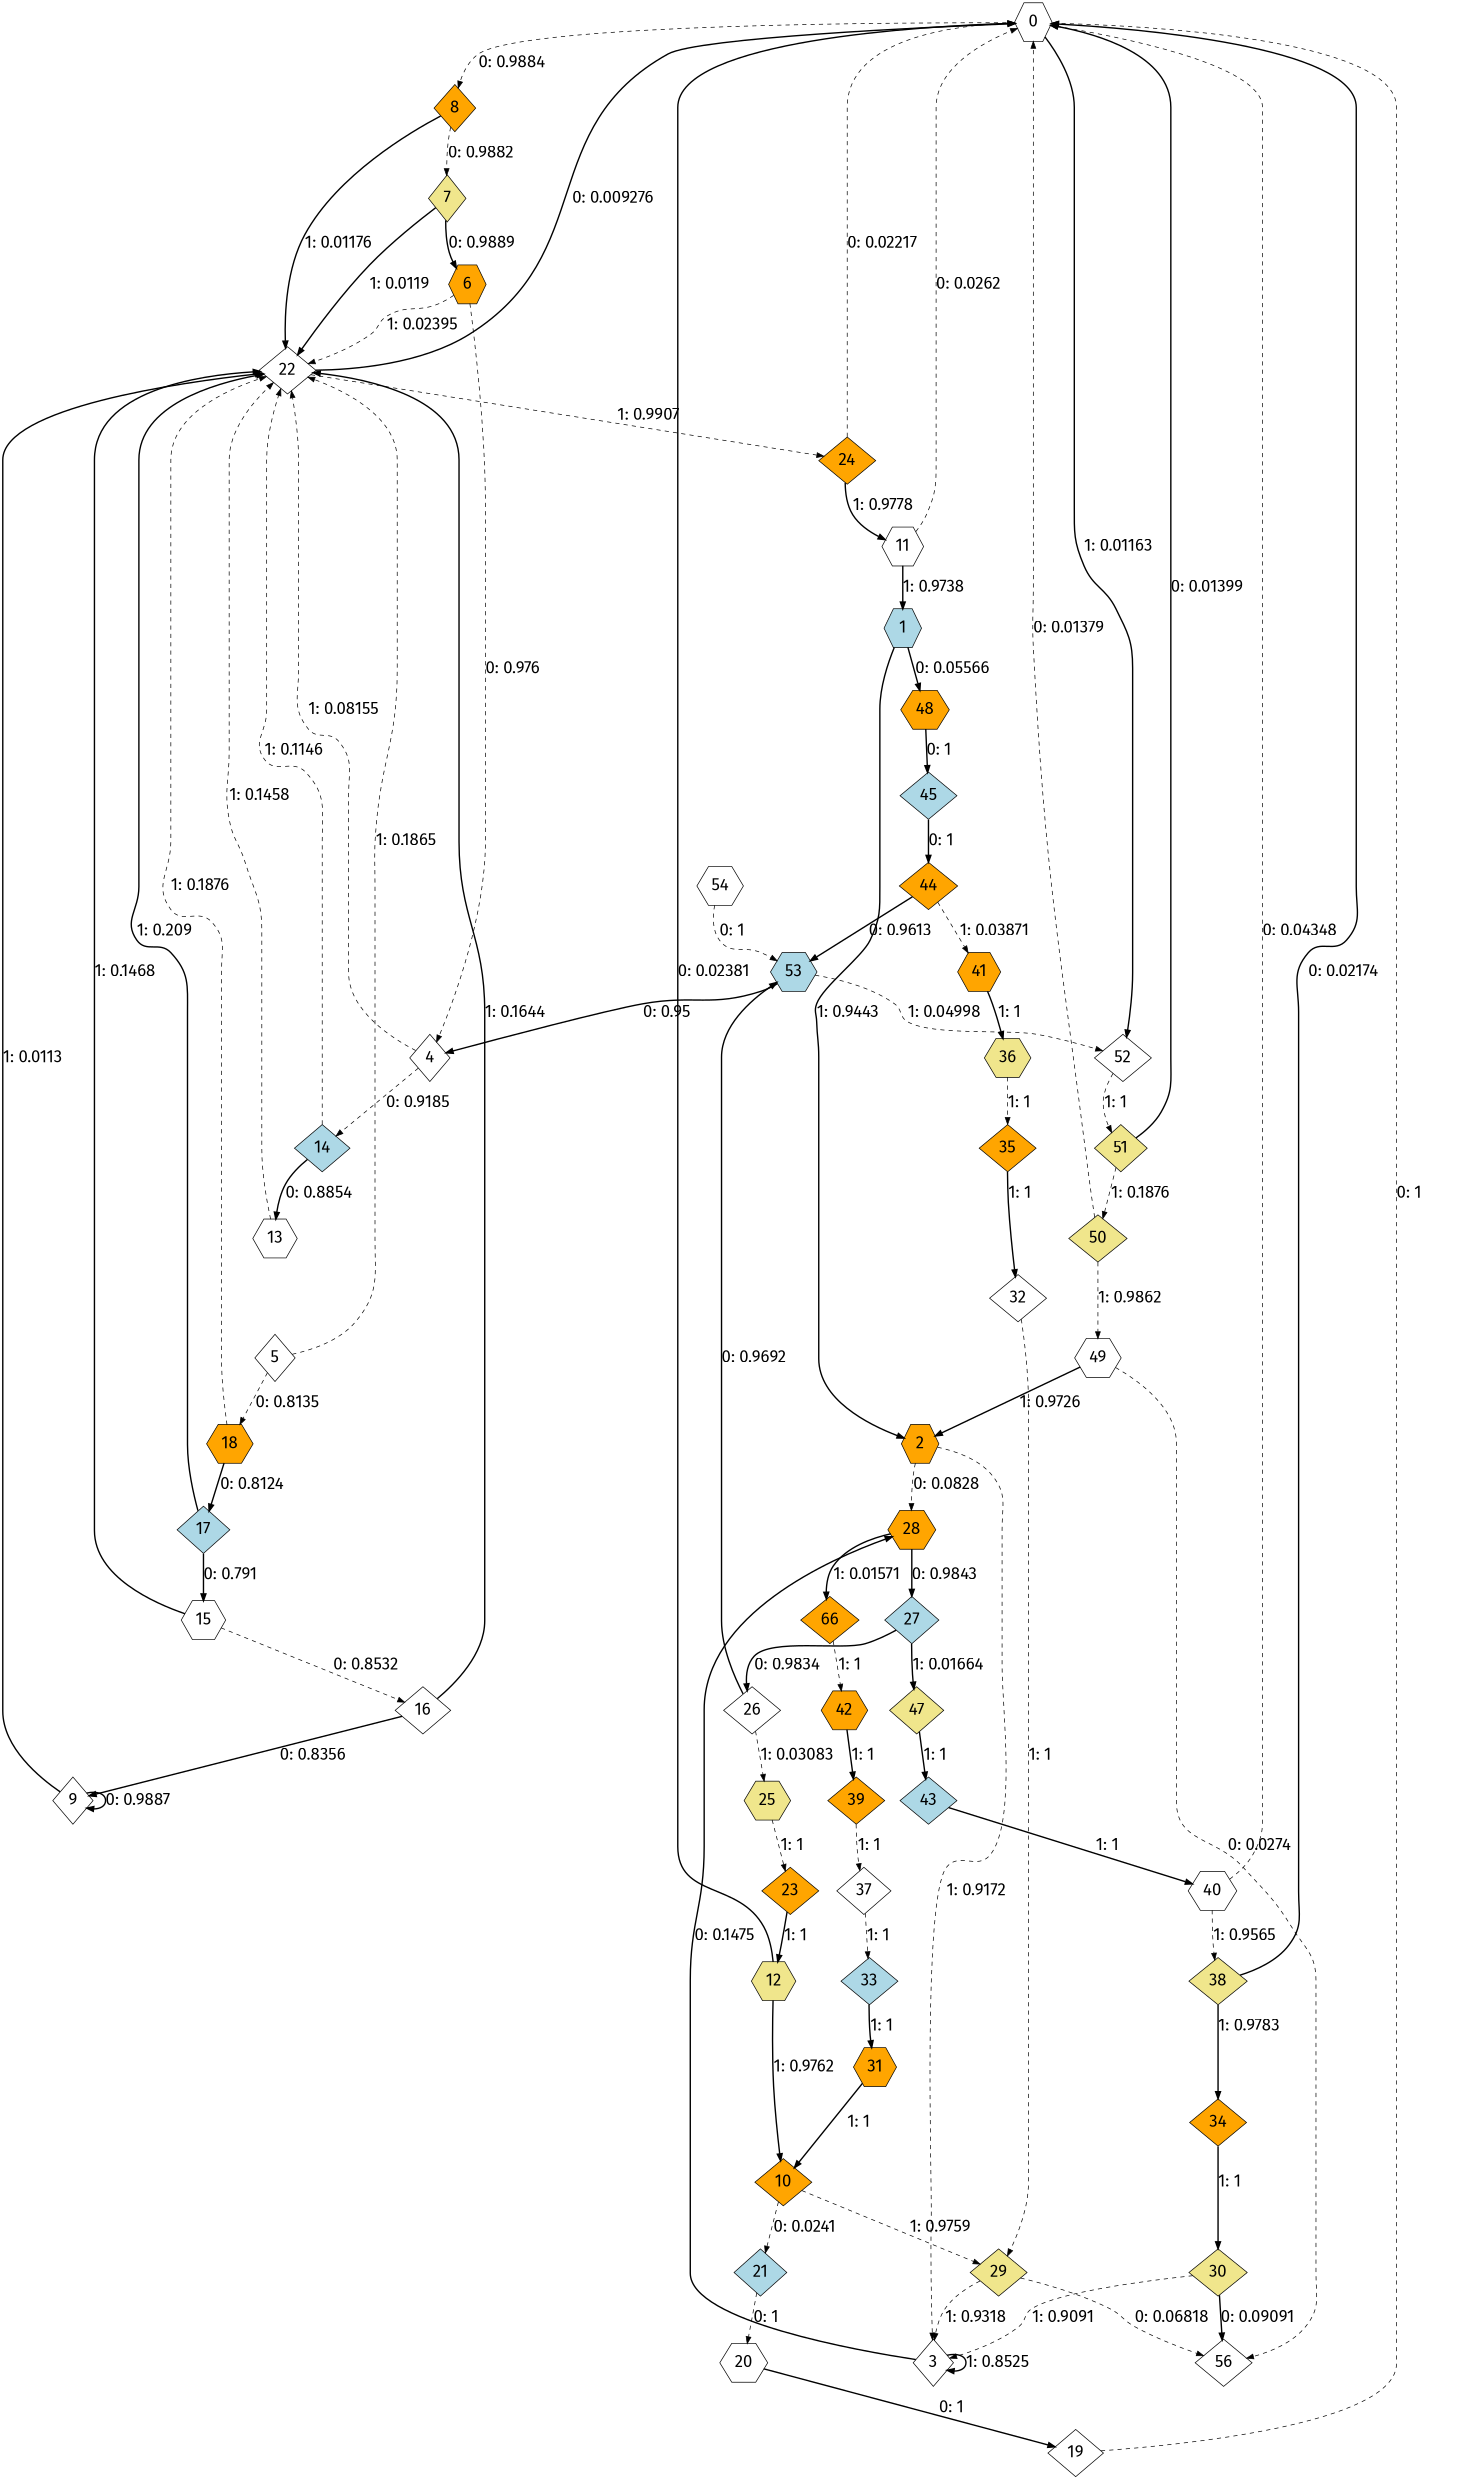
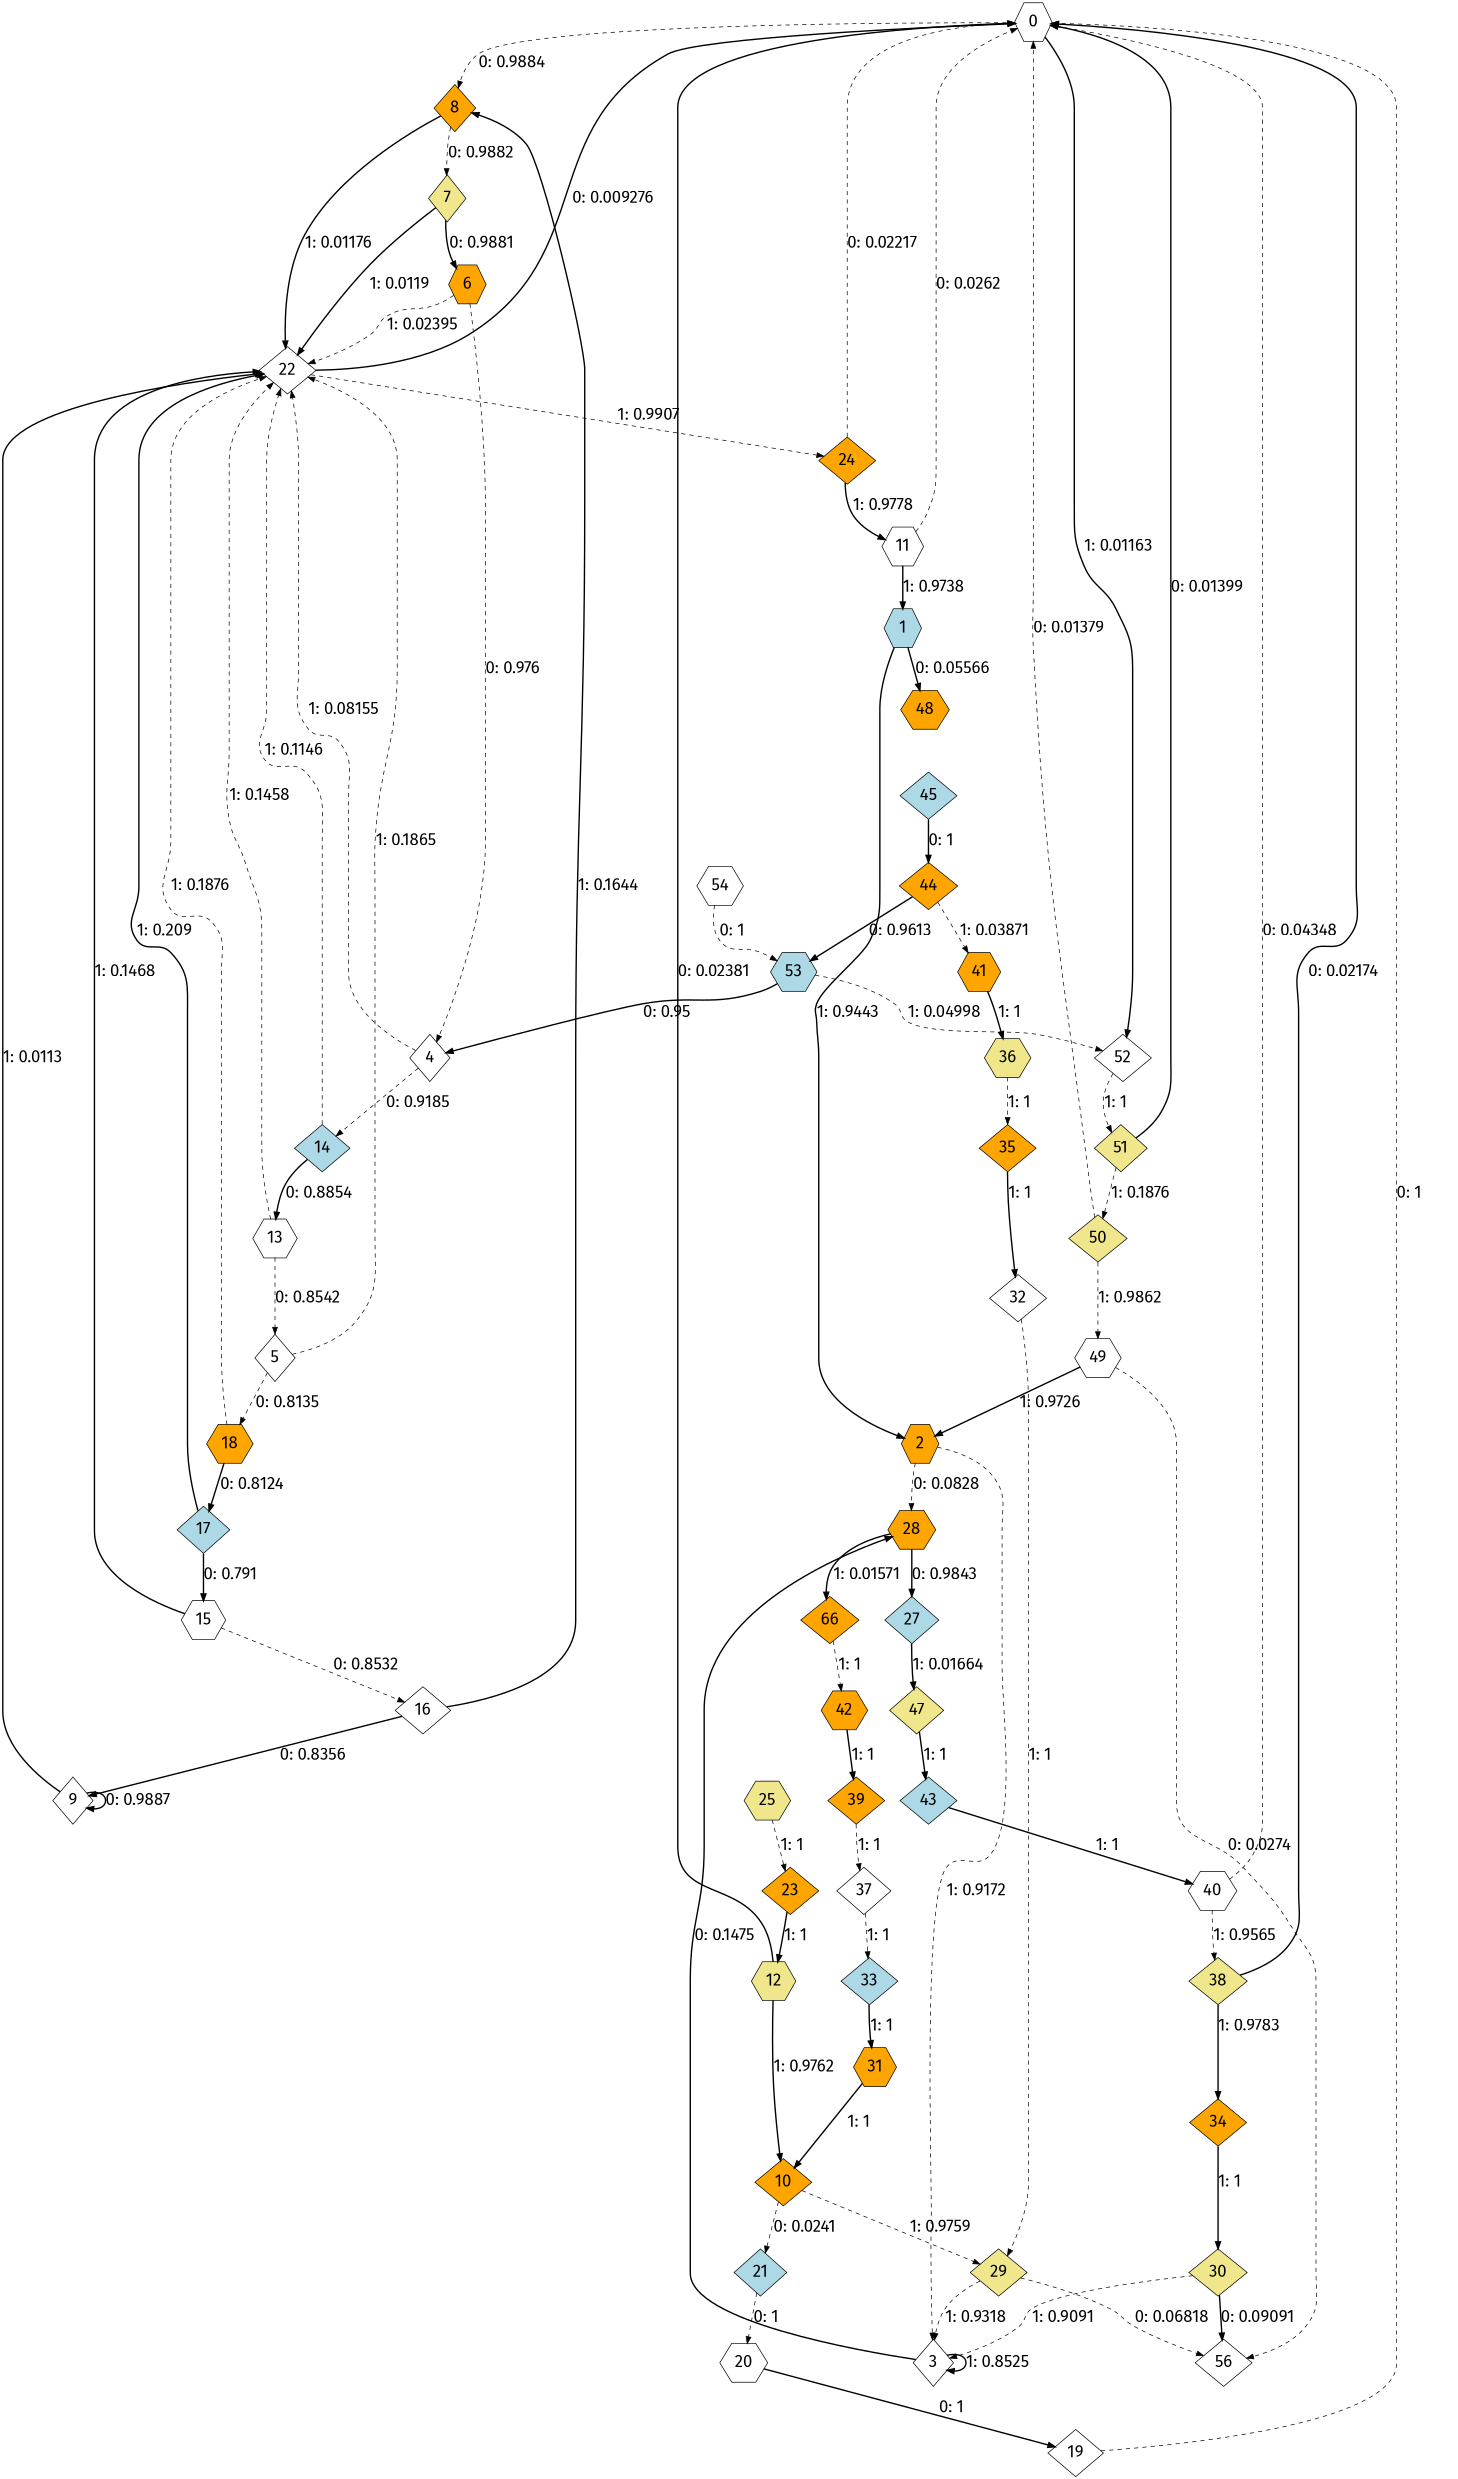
edge "7" -> "6": label "0: 0.9889   " -> "0: 0.9881   "
edge "48" -> "45": removed, label "0: 1"
edge "16" -> "22": now "16" -> "8"
edge "13" -> "5": added, label "0: 0.8542"
node "26": removed
